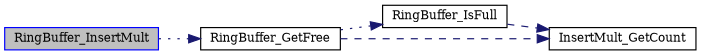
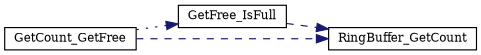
node "RingBuffer_IsFull": label "RingBuffer_IsFull" -> "GetFree_IsFull"
node "RingBuffer_InsertMult": removed
node "RingBuffer_GetFree": label "RingBuffer_GetFree" -> "GetCount_GetFree"
node "InsertMult_GetCount": label "InsertMult_GetCount" -> "RingBuffer_GetCount"
